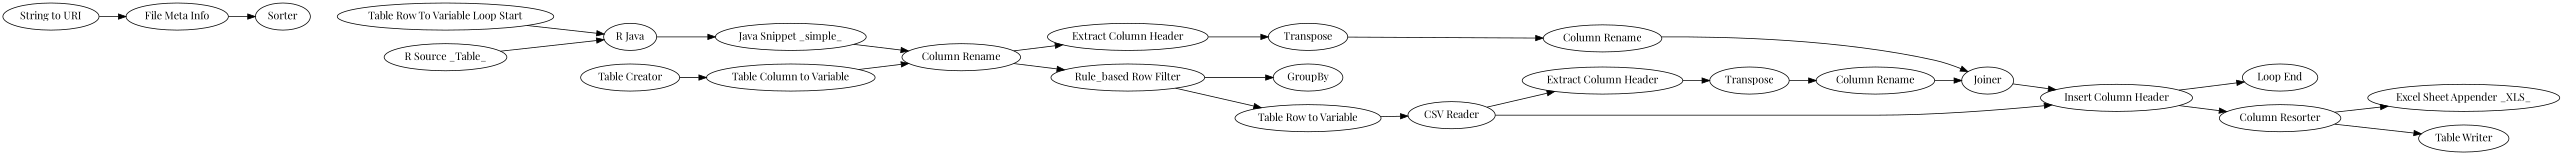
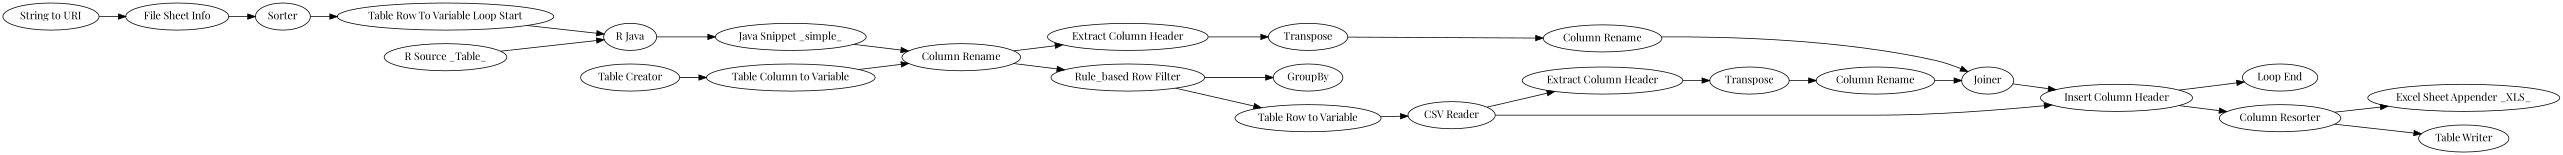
node "File Meta Info": label "File Meta Info" -> "File Sheet Info"
edge "Sorter" -> "Table Row To Variable Loop Start": added
